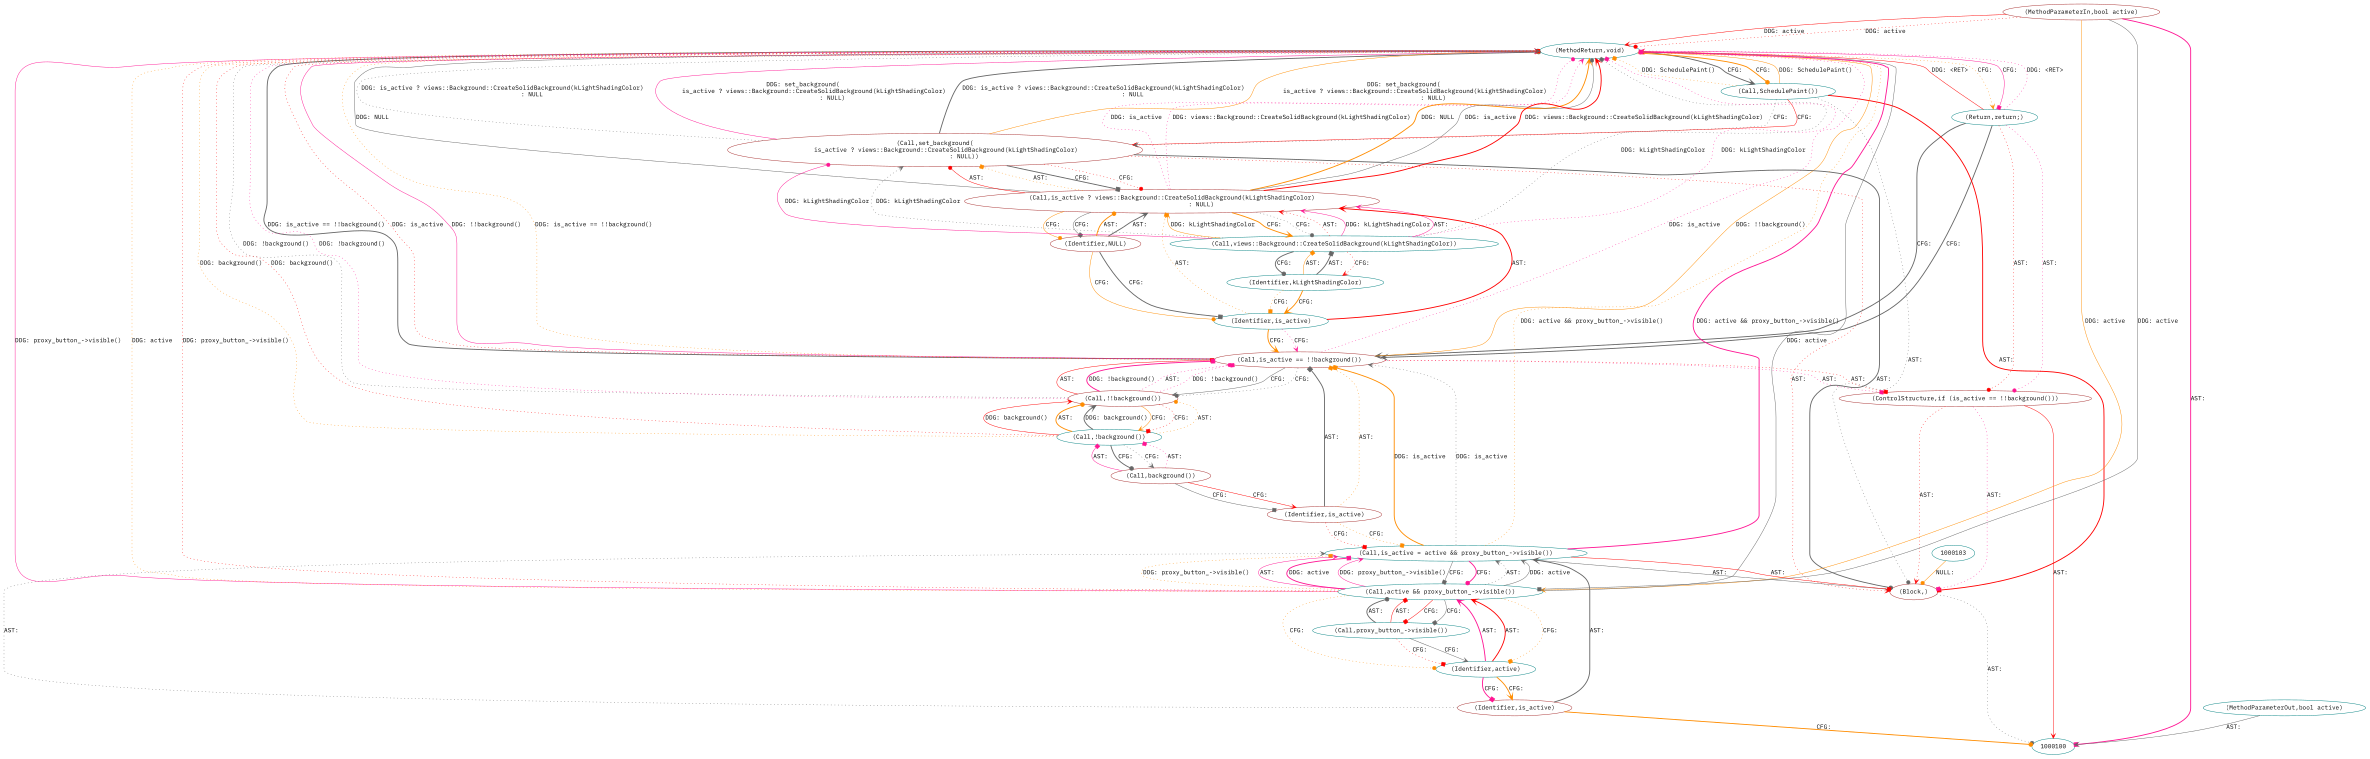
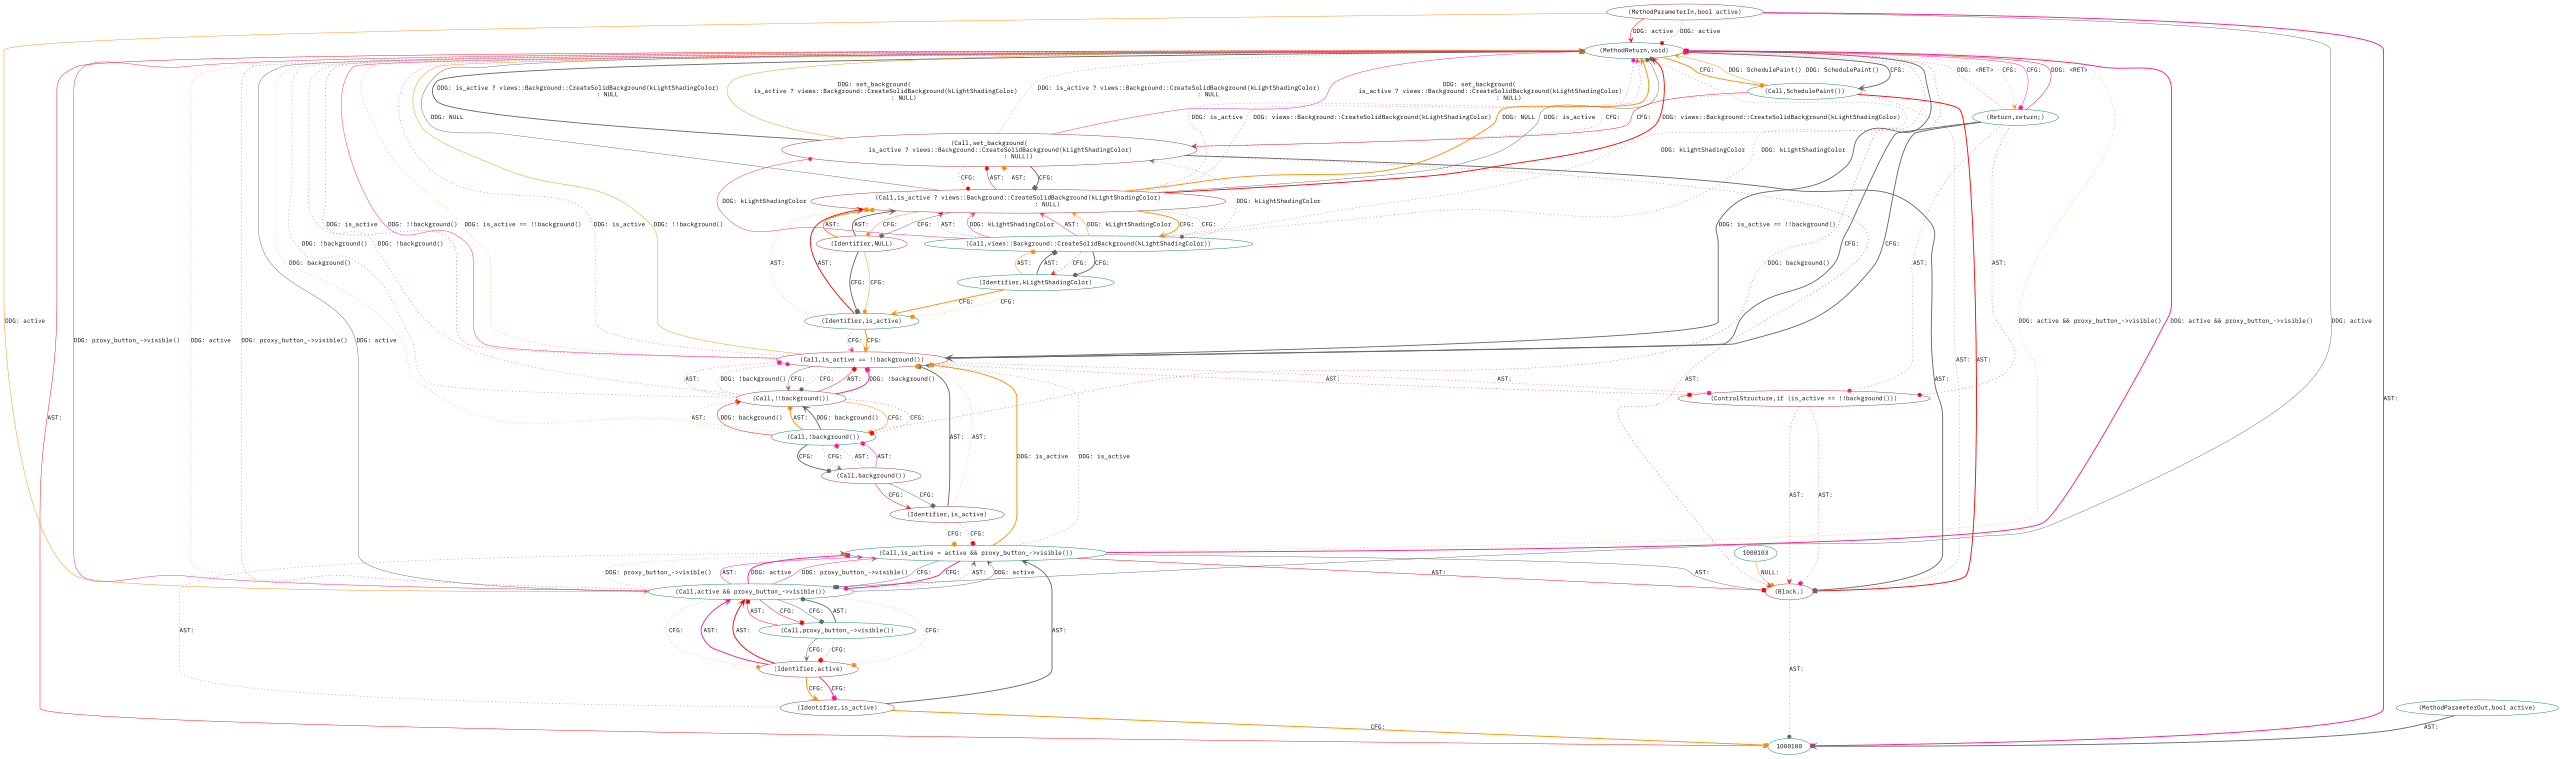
edge "(ControlStructure,if (is_active == !!background()))" -> "1000100": now "(MethodReturn,void)" -> "1000100"
node "(Identifier,active)": color teal -> brown
edge "(MethodParameterOut,bool active)" -> "1000100": style solid -> bold
